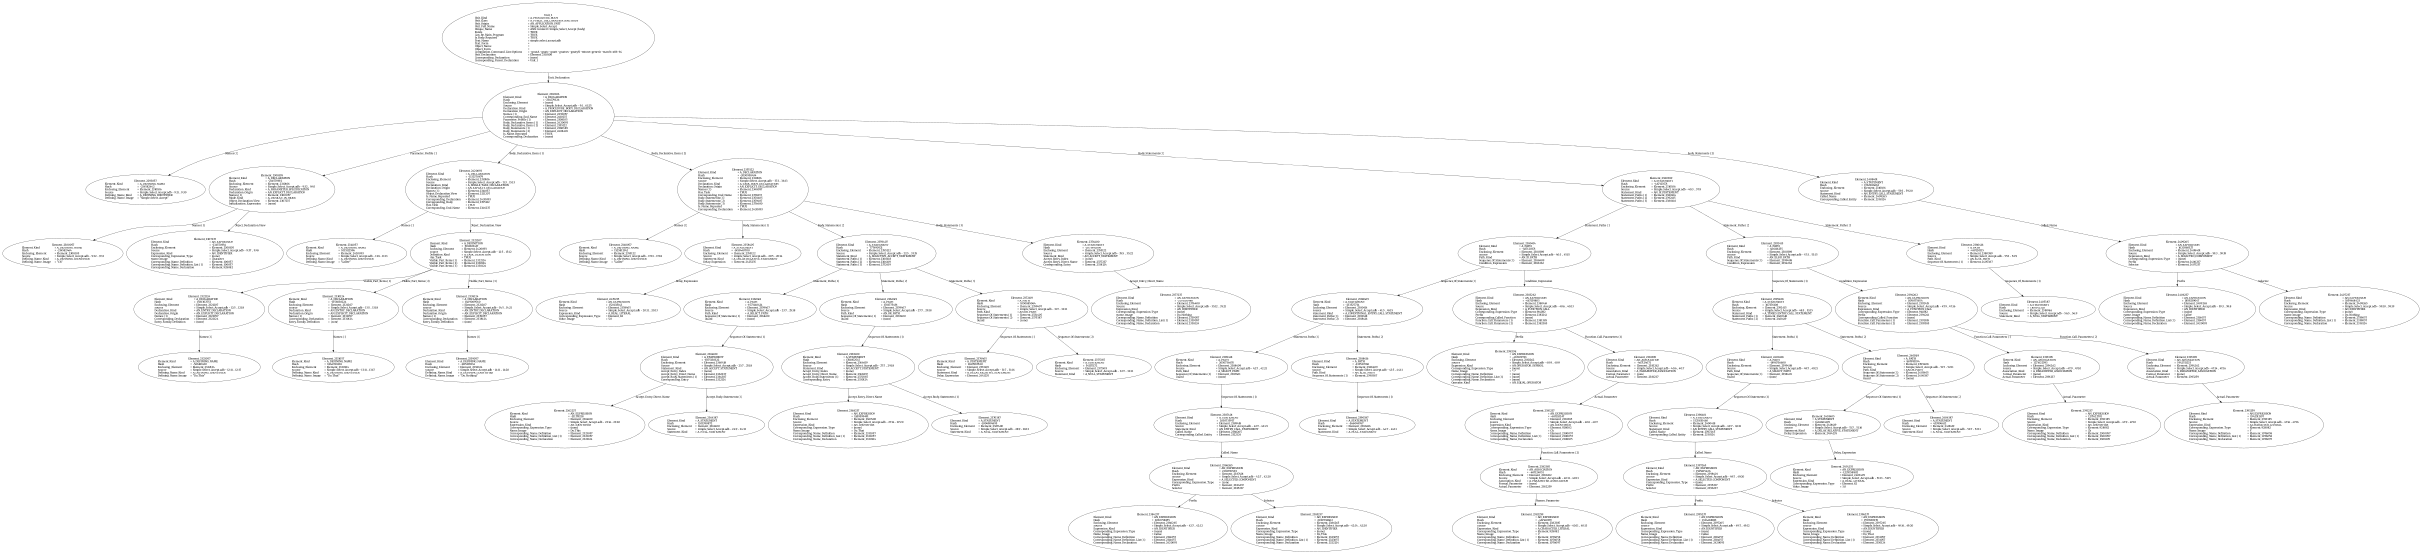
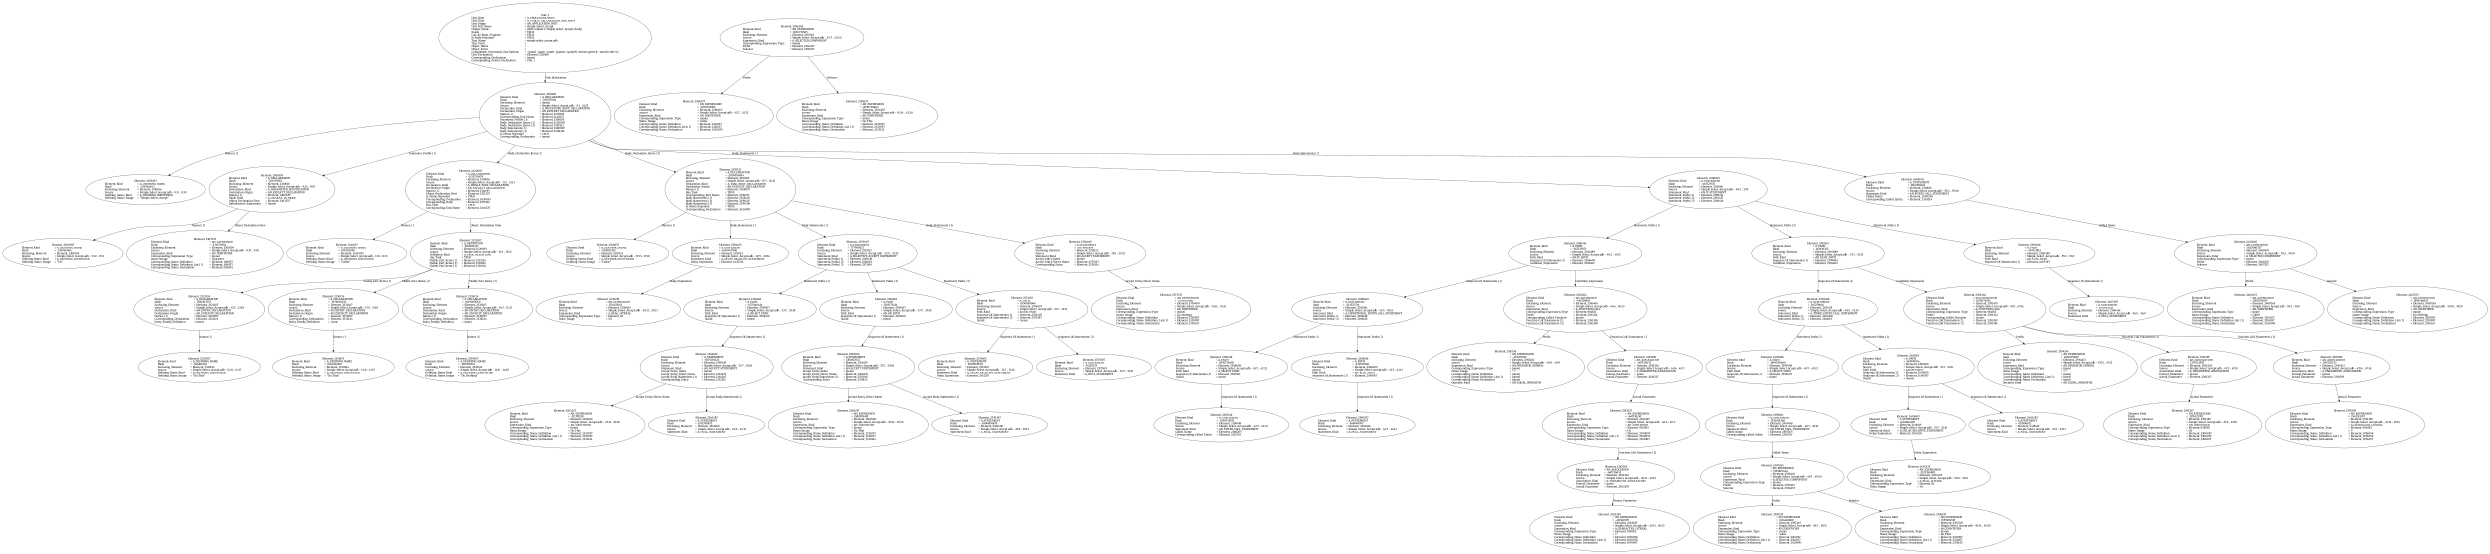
node "Element_2394241": added
edge "Element_2387401" -> "Element_2386265": removed, label "Called_Name"
